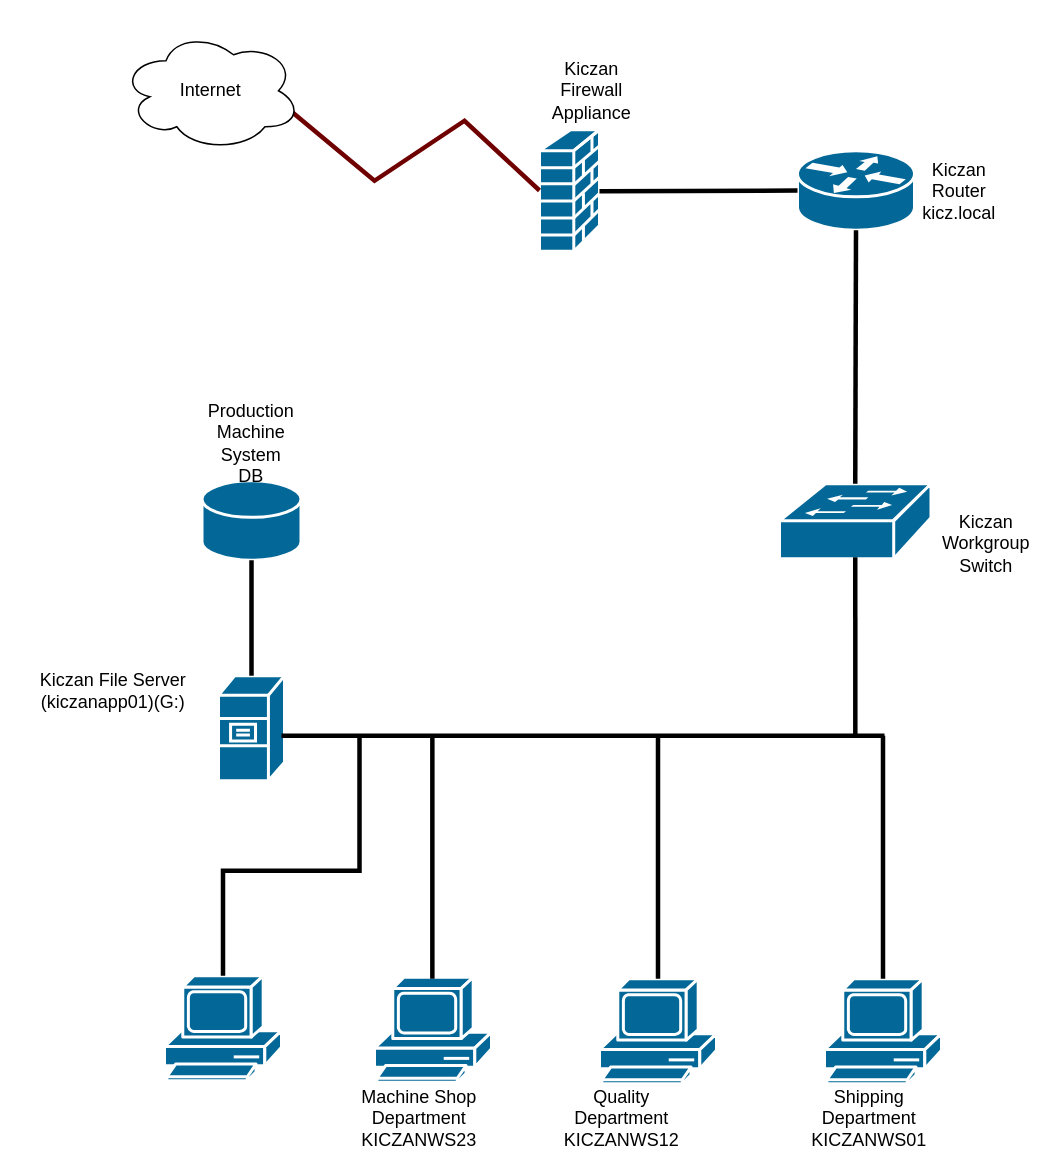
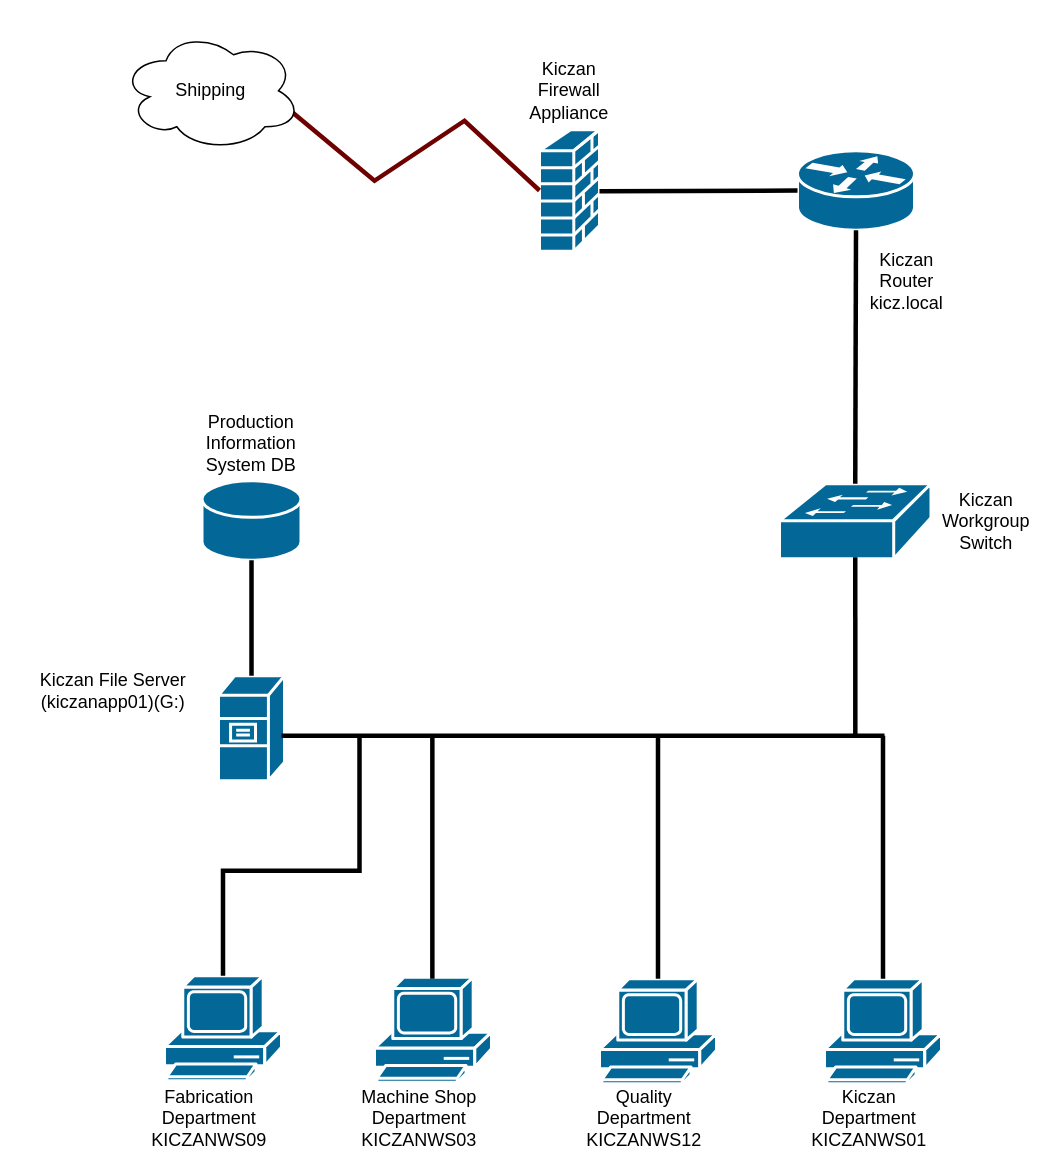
node "Internet": label "Internet" -> "Shipping"
node "Kiczan Firewall Appliance": moved (592, 91) -> (569, 91)
node "Kiczan Router kicz.local": moved (959, 191) -> (907, 281)
node "Production Machine System DB": label "Production Machine System DB" -> "Production Information System DB"
node "Kiczan Workgroup Switch": moved (986, 543) -> (986, 521)
node "Fabrication Department KICZANWS09": added
node "Machine Shop Department KICZANWS23": label "Machine Shop Department KICZANWS23" -> "Machine Shop Department KICZANWS03"
node "Quality Department KICZANWS12": moved (622, 1118) -> (644, 1118)
node "Shipping Department KICZANWS01": label "Shipping Department KICZANWS01" -> "Kiczan Department KICZANWS01"
